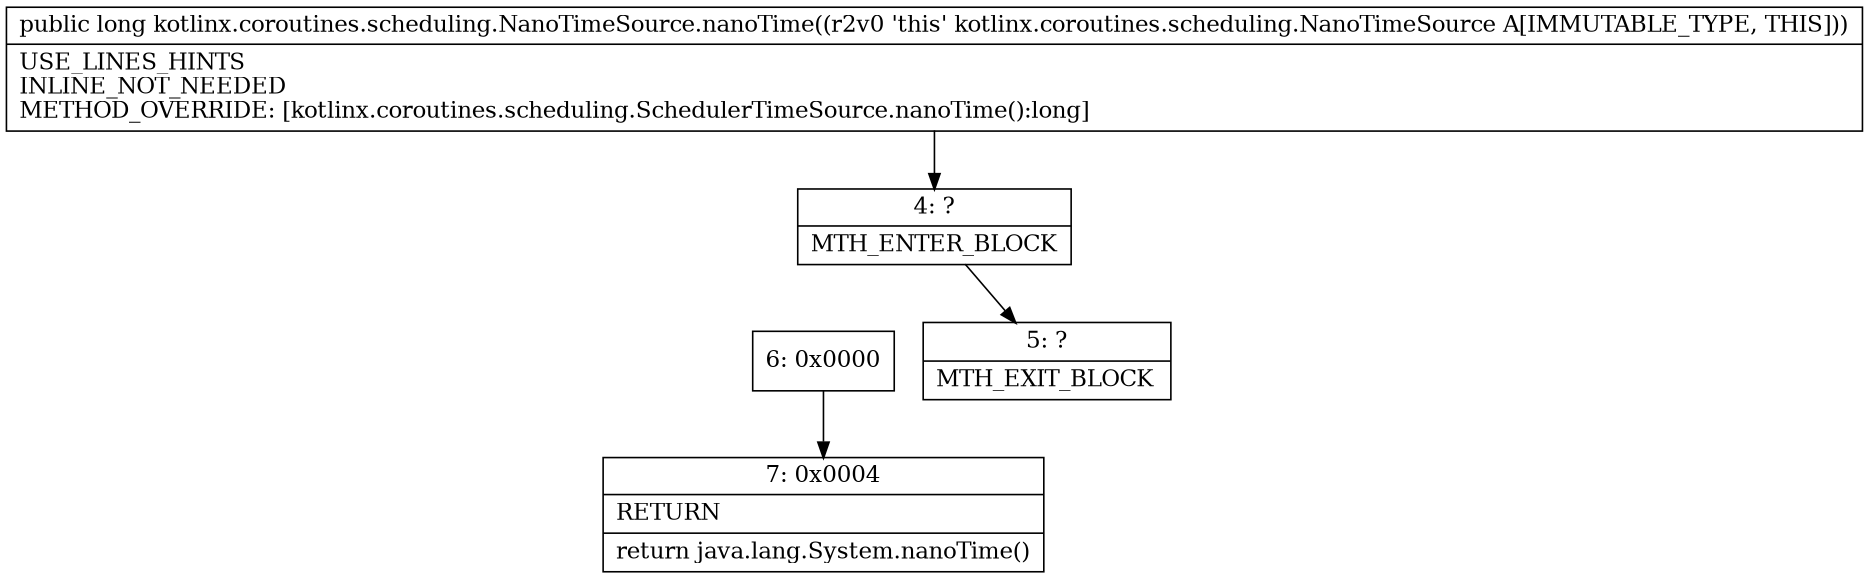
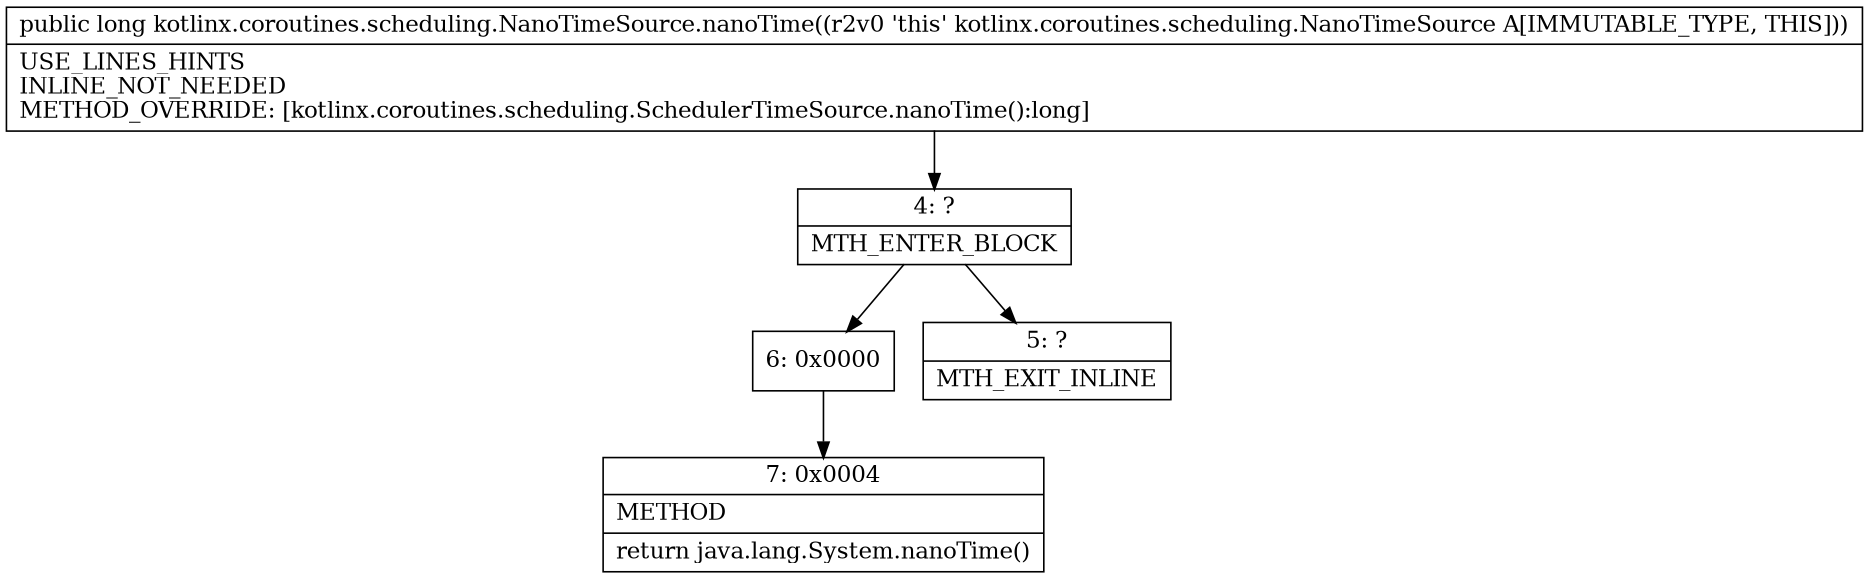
edge "4: ?" -> "6: 0x0000": added
node "5: ?": text "MTH_EXIT_BLOCK" -> "MTH_EXIT_INLINE"
node "7: 0x0004": text "RETURN" -> "METHOD"
